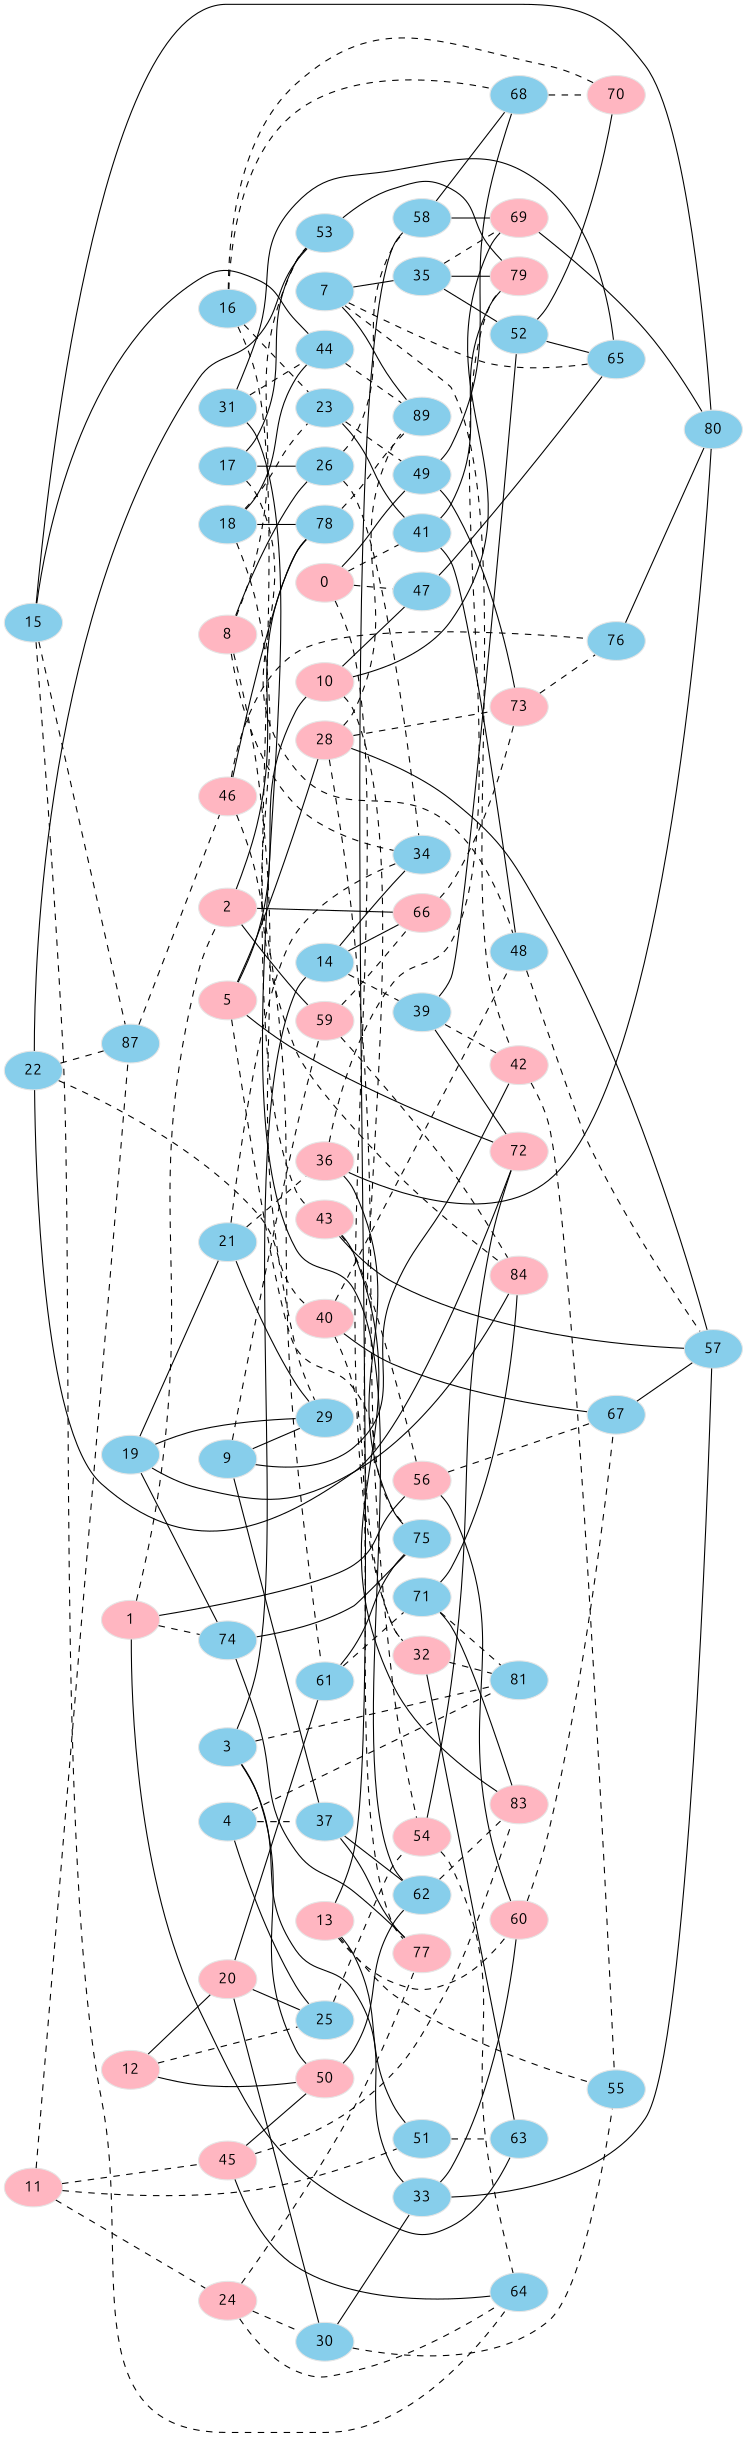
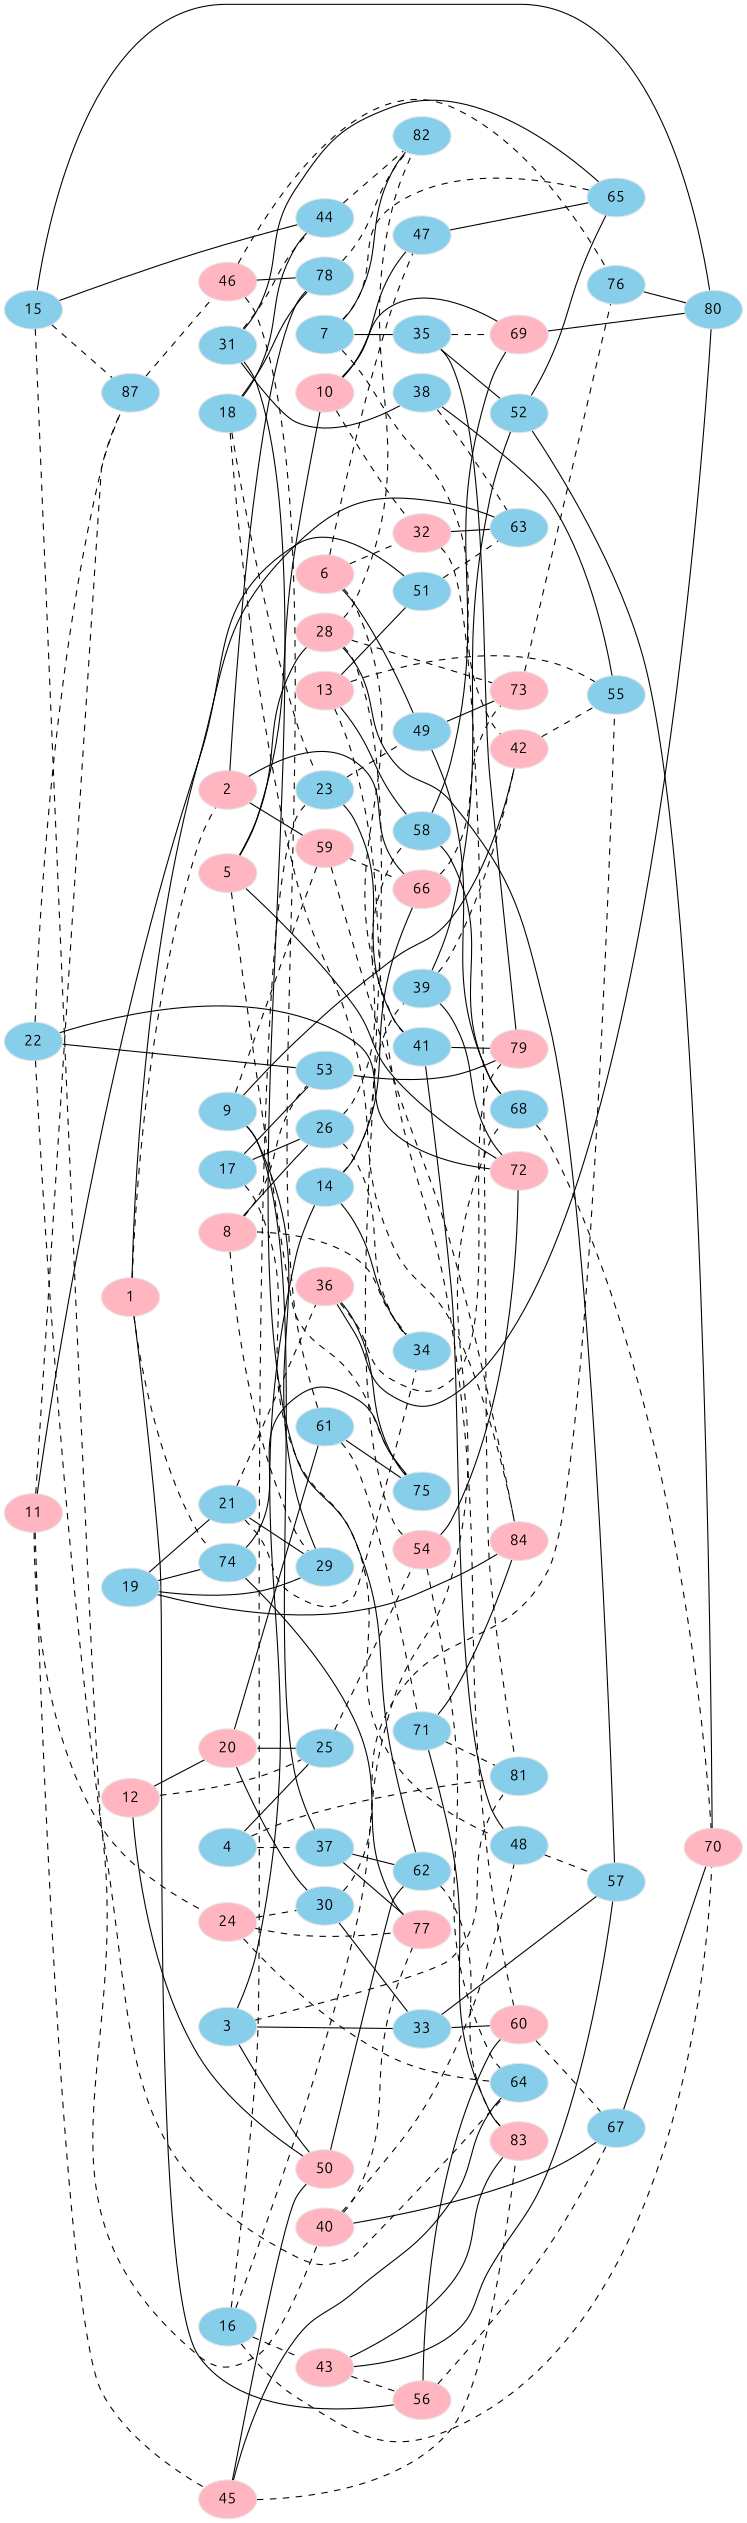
node "38": added
node "89": label "89" -> "82"
node "0": label "0" -> "6"
edge "57" -- "67": now "70" -- "67"
edge "51" -- "11": style dashed -> solid
